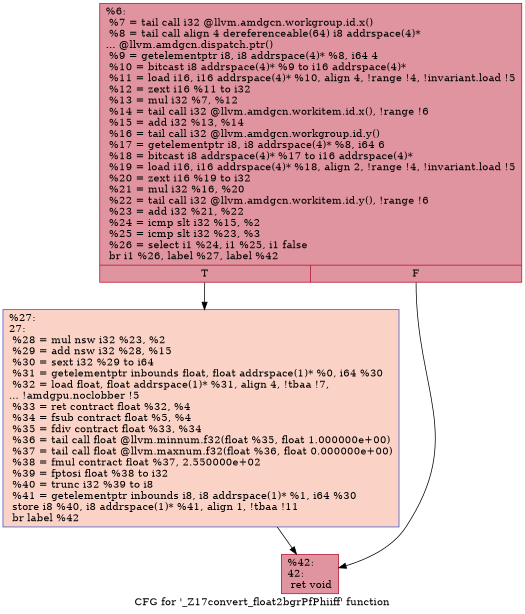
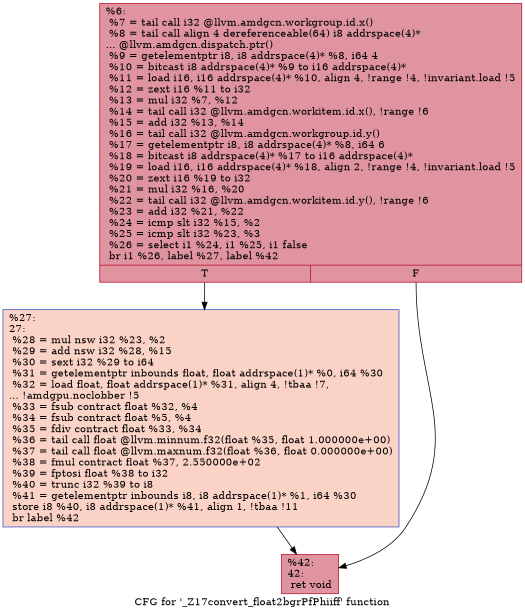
node "%27:": text "%33 = ret contract float %32, %4" -> "%33 = fsub contract float %32, %4"
